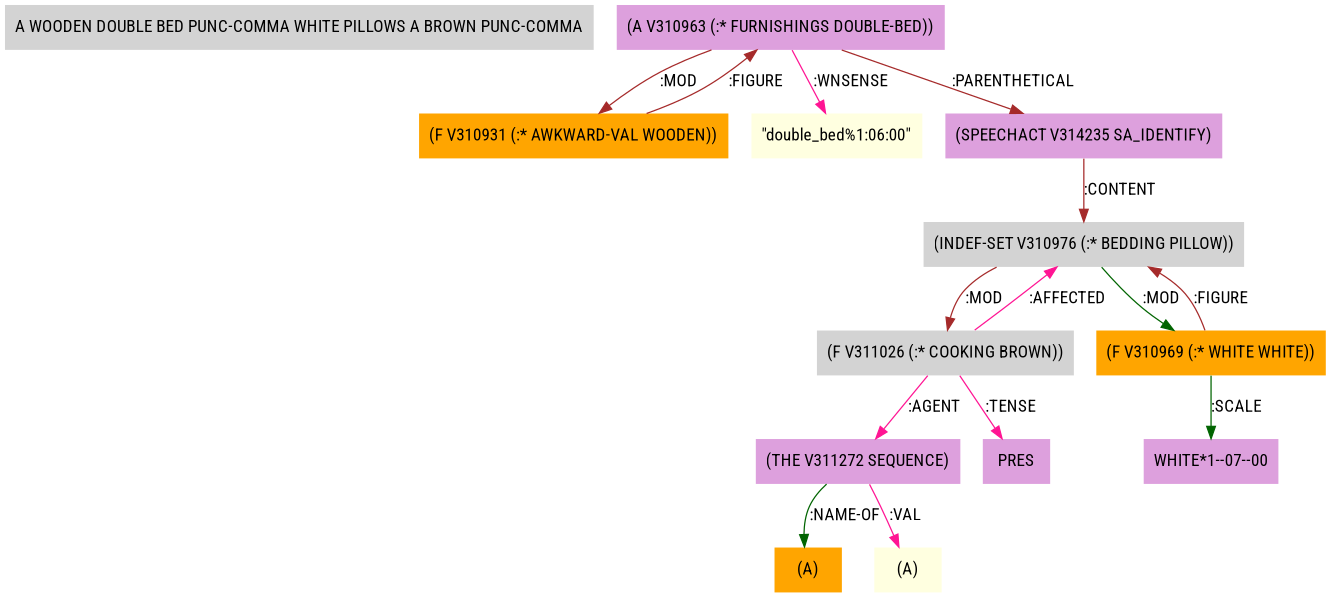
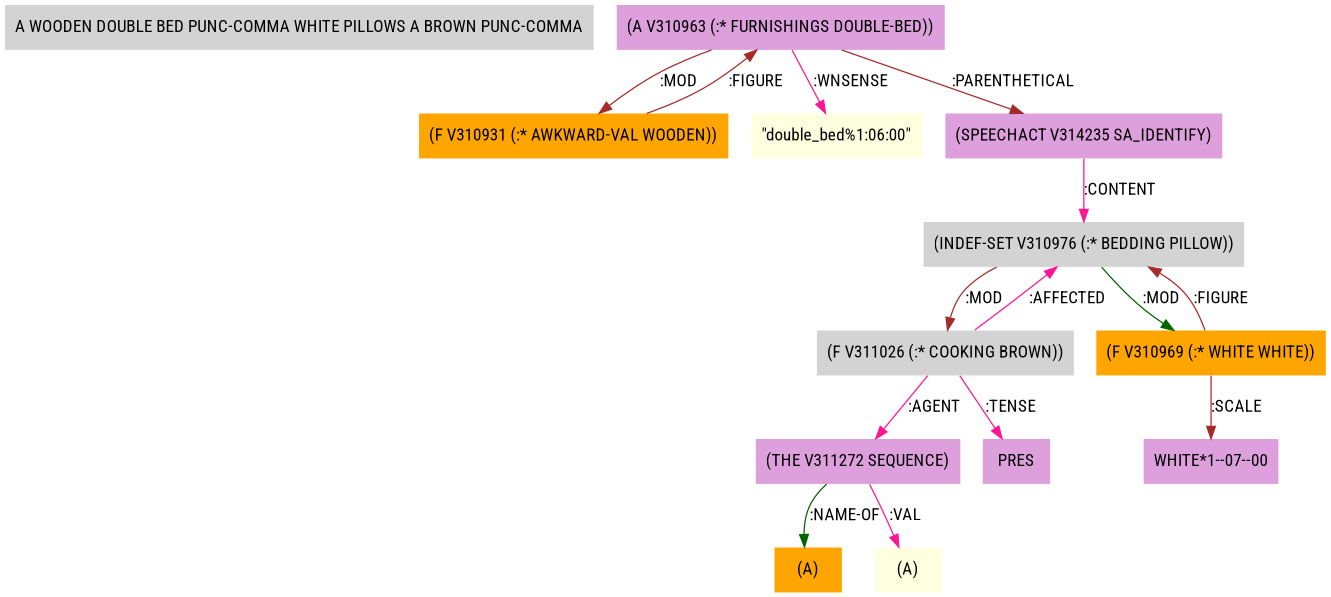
edge "(SPEECHACT V314235 SA_IDENTIFY)" -> "(INDEF-SET V310976 (:* BEDDING PILLOW))": color brown -> deeppink
edge "(F V310969 (:* WHITE WHITE))" -> "WHITE*1--07--00": color darkgreen -> brown
